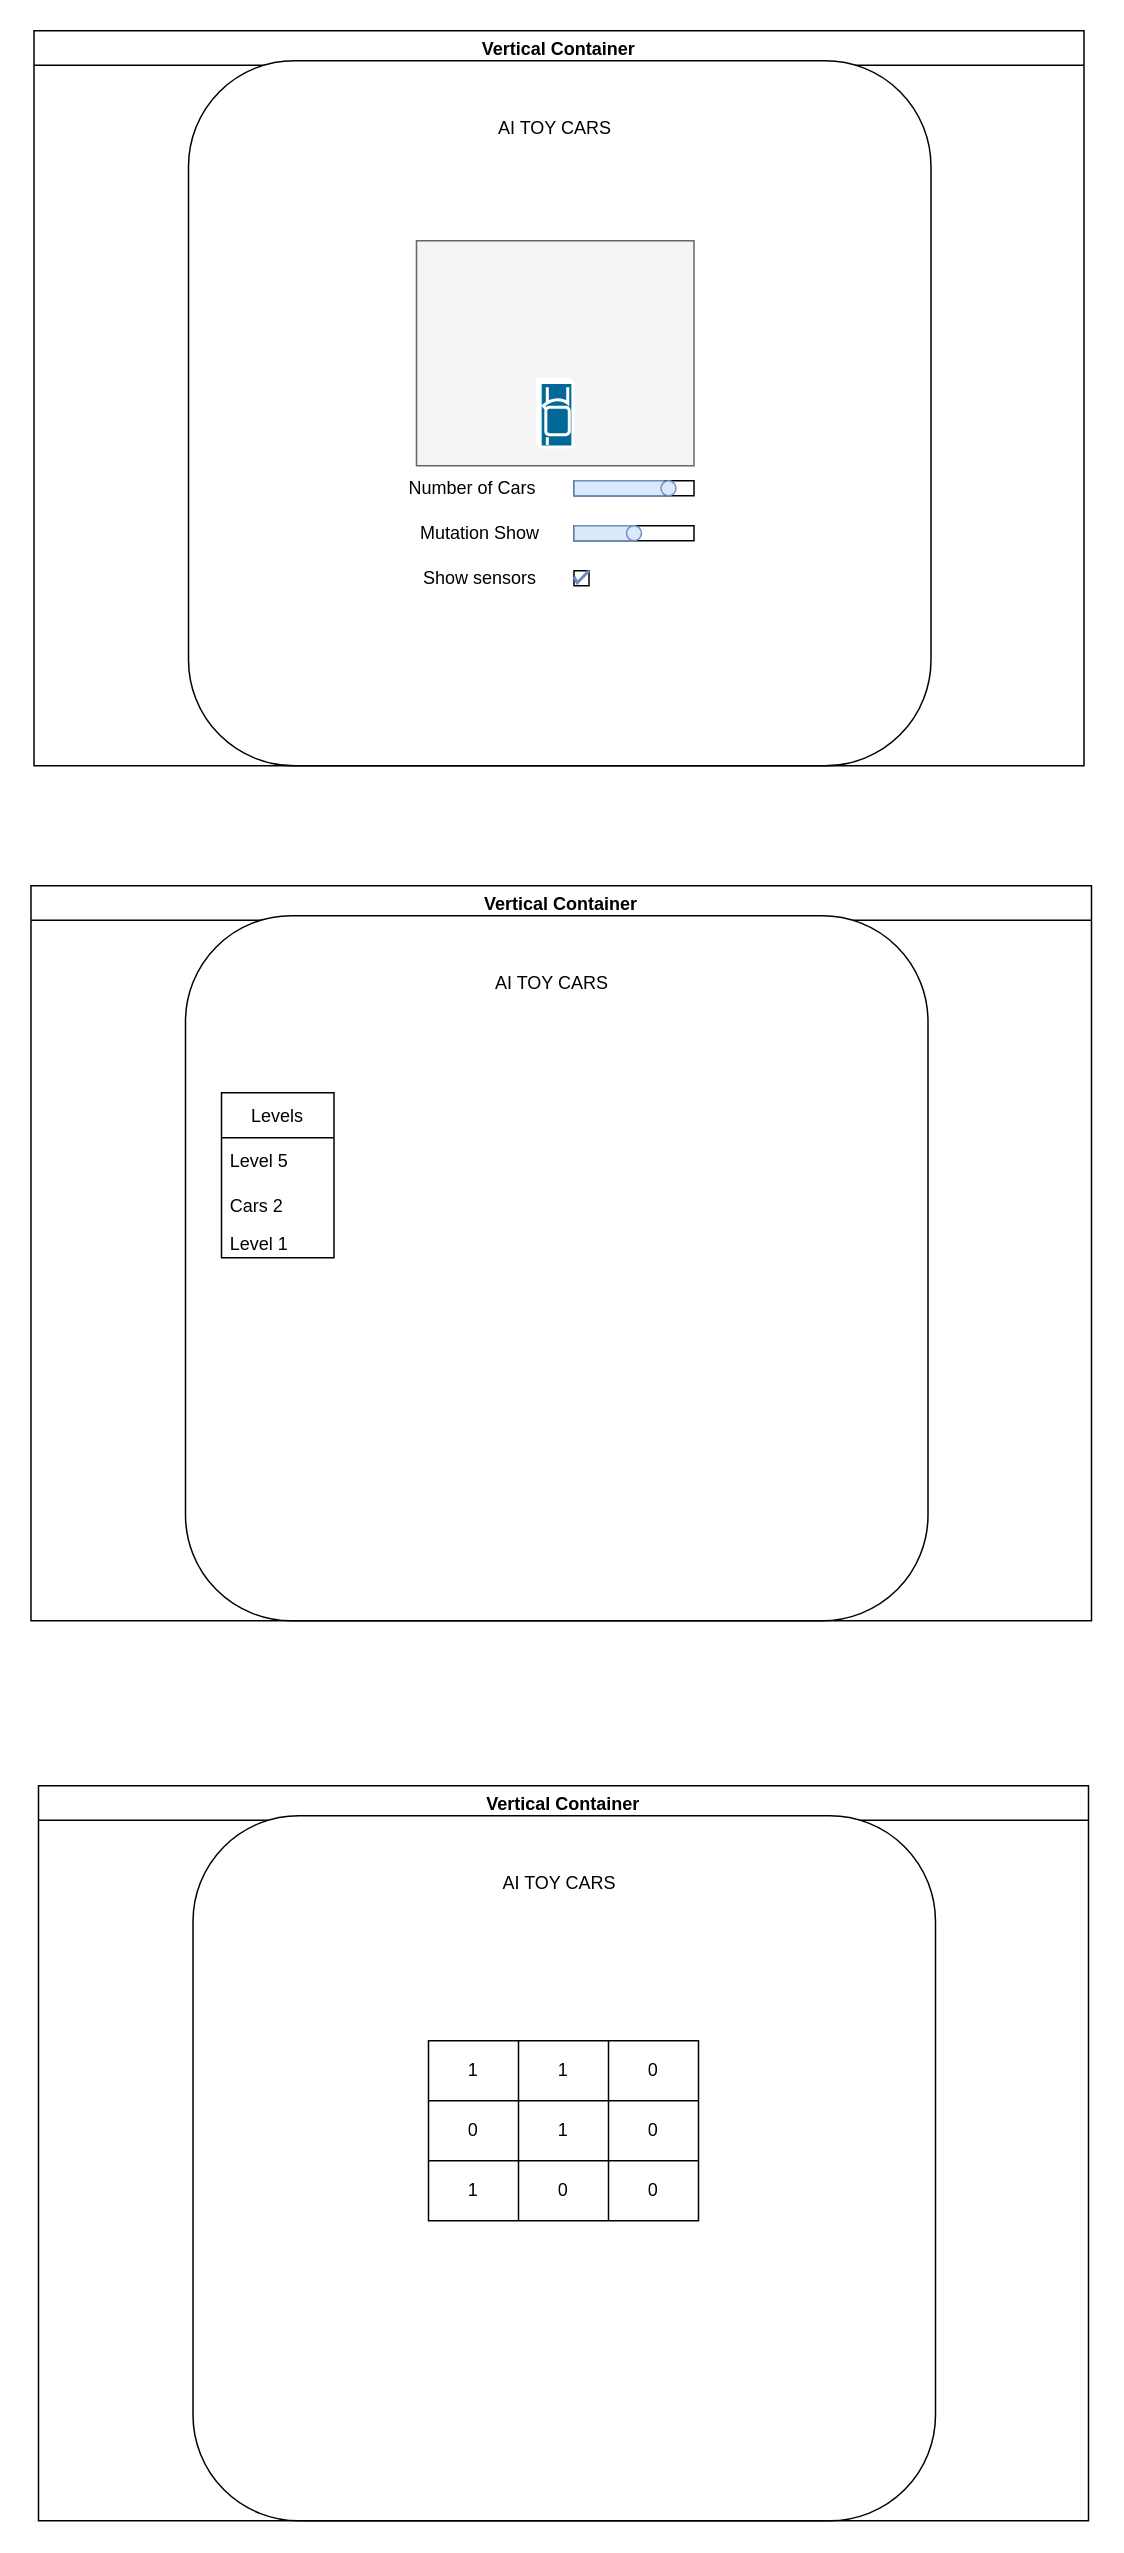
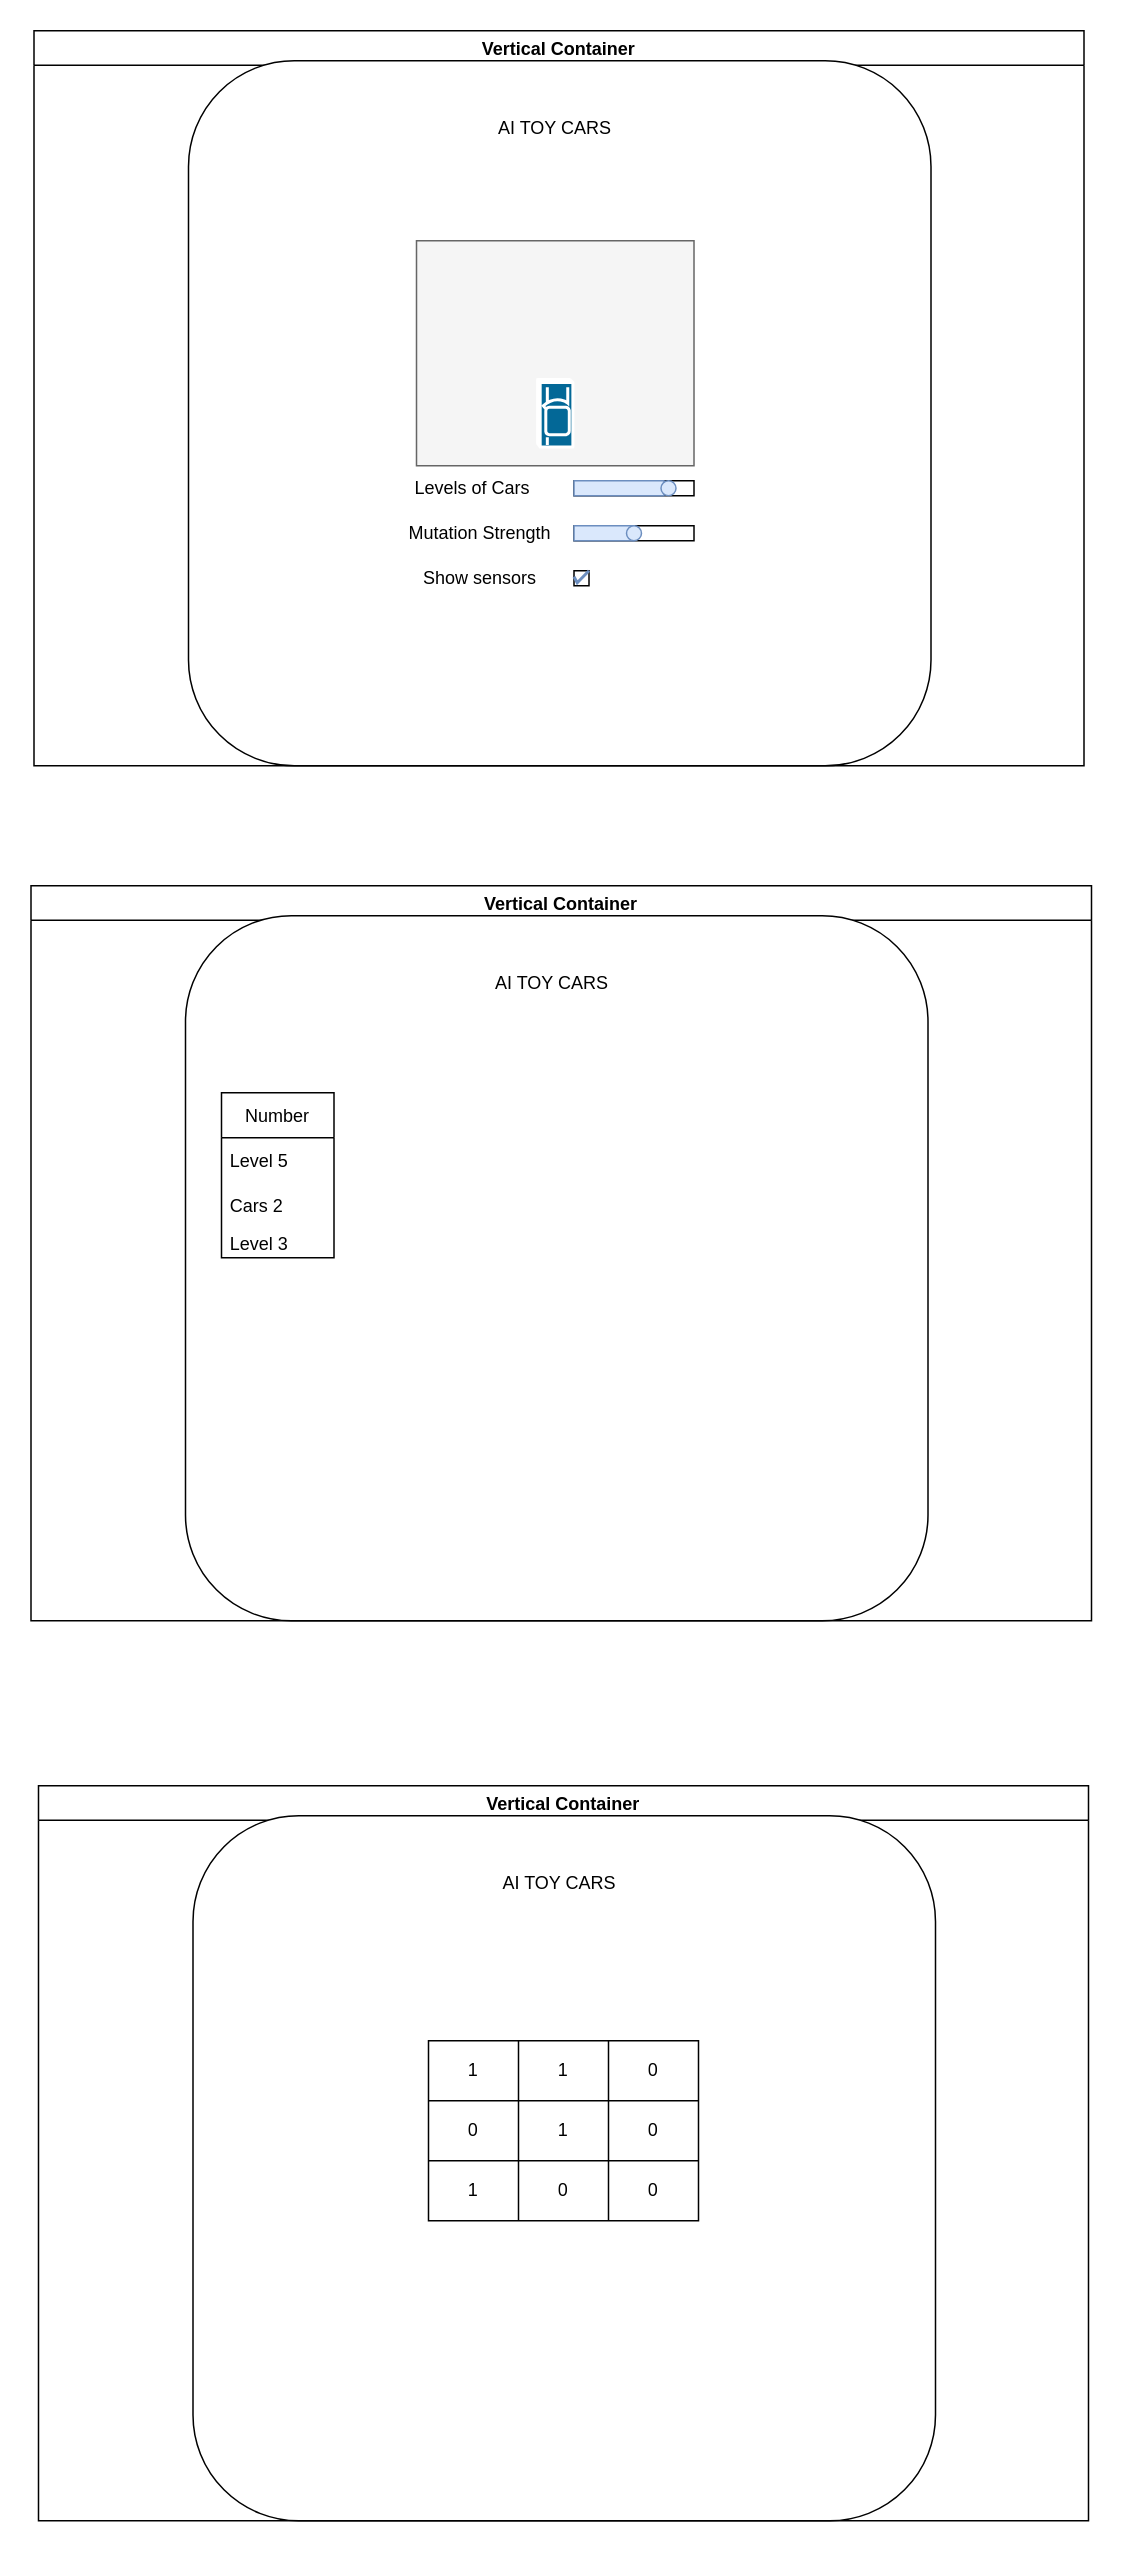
node "Number of Cars": label "Number of Cars" -> "Levels of Cars"
node "Mutation Show": label "Mutation Show" -> "Mutation Strength"
node "Levels": label "Levels" -> "Number"
node "Level 1": label "Level 1" -> "Level 3"
